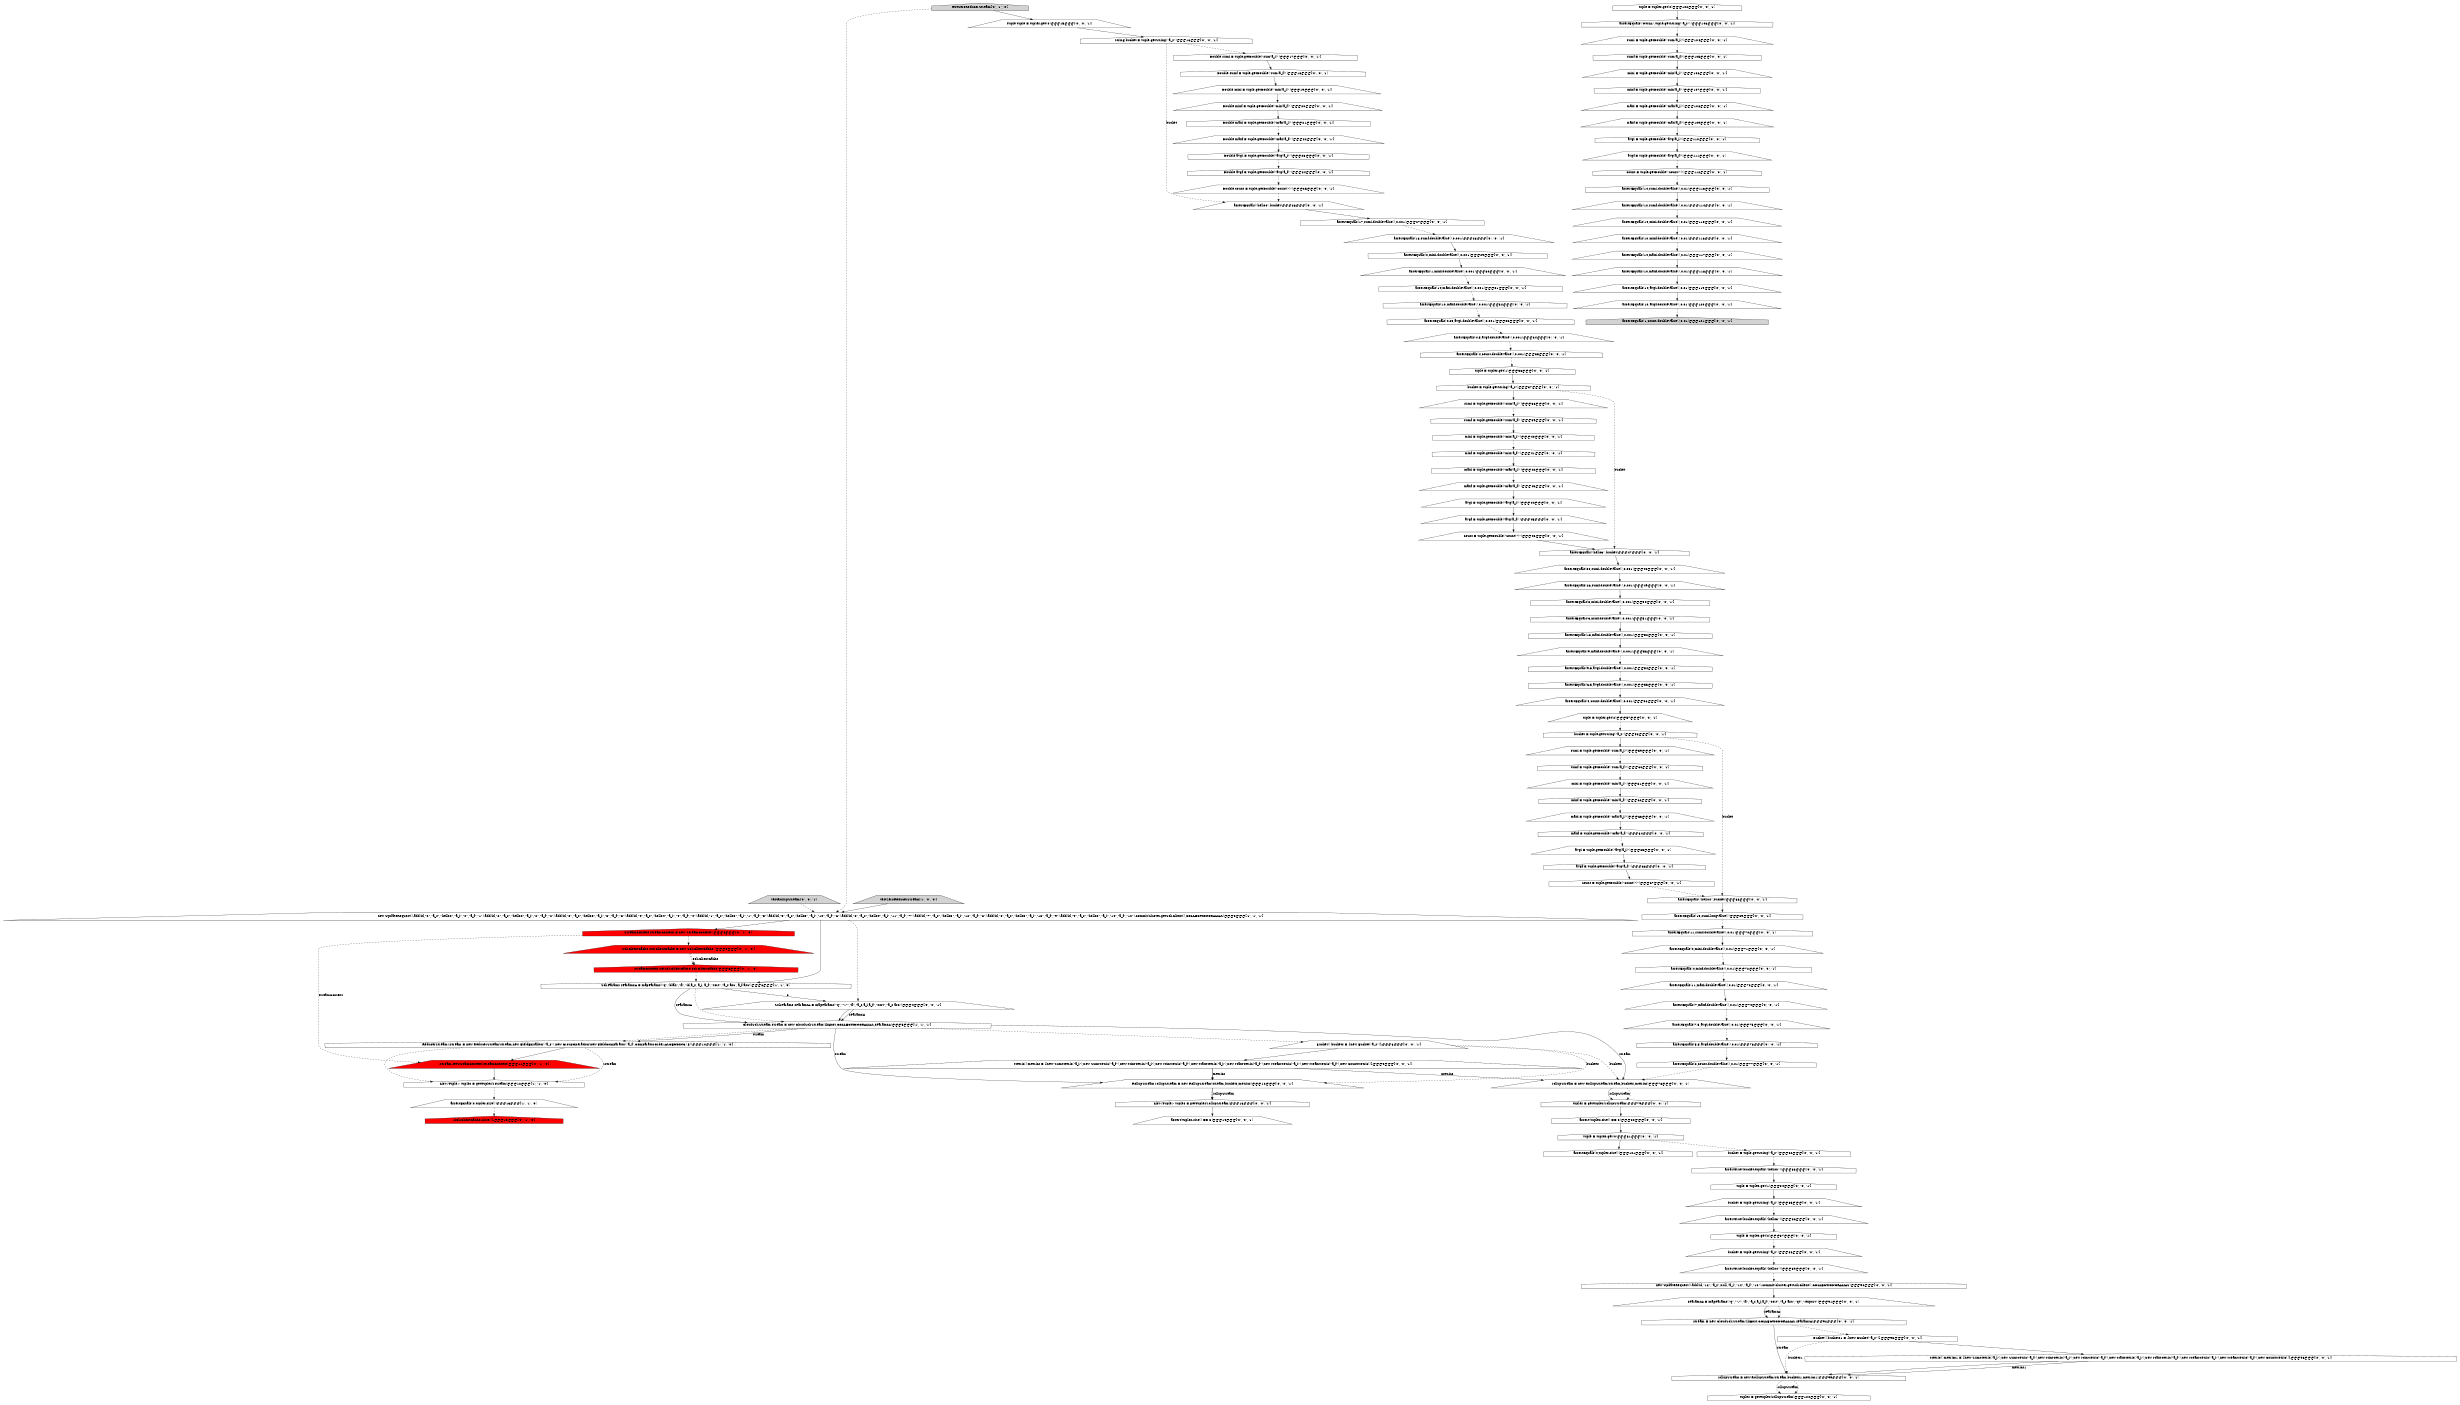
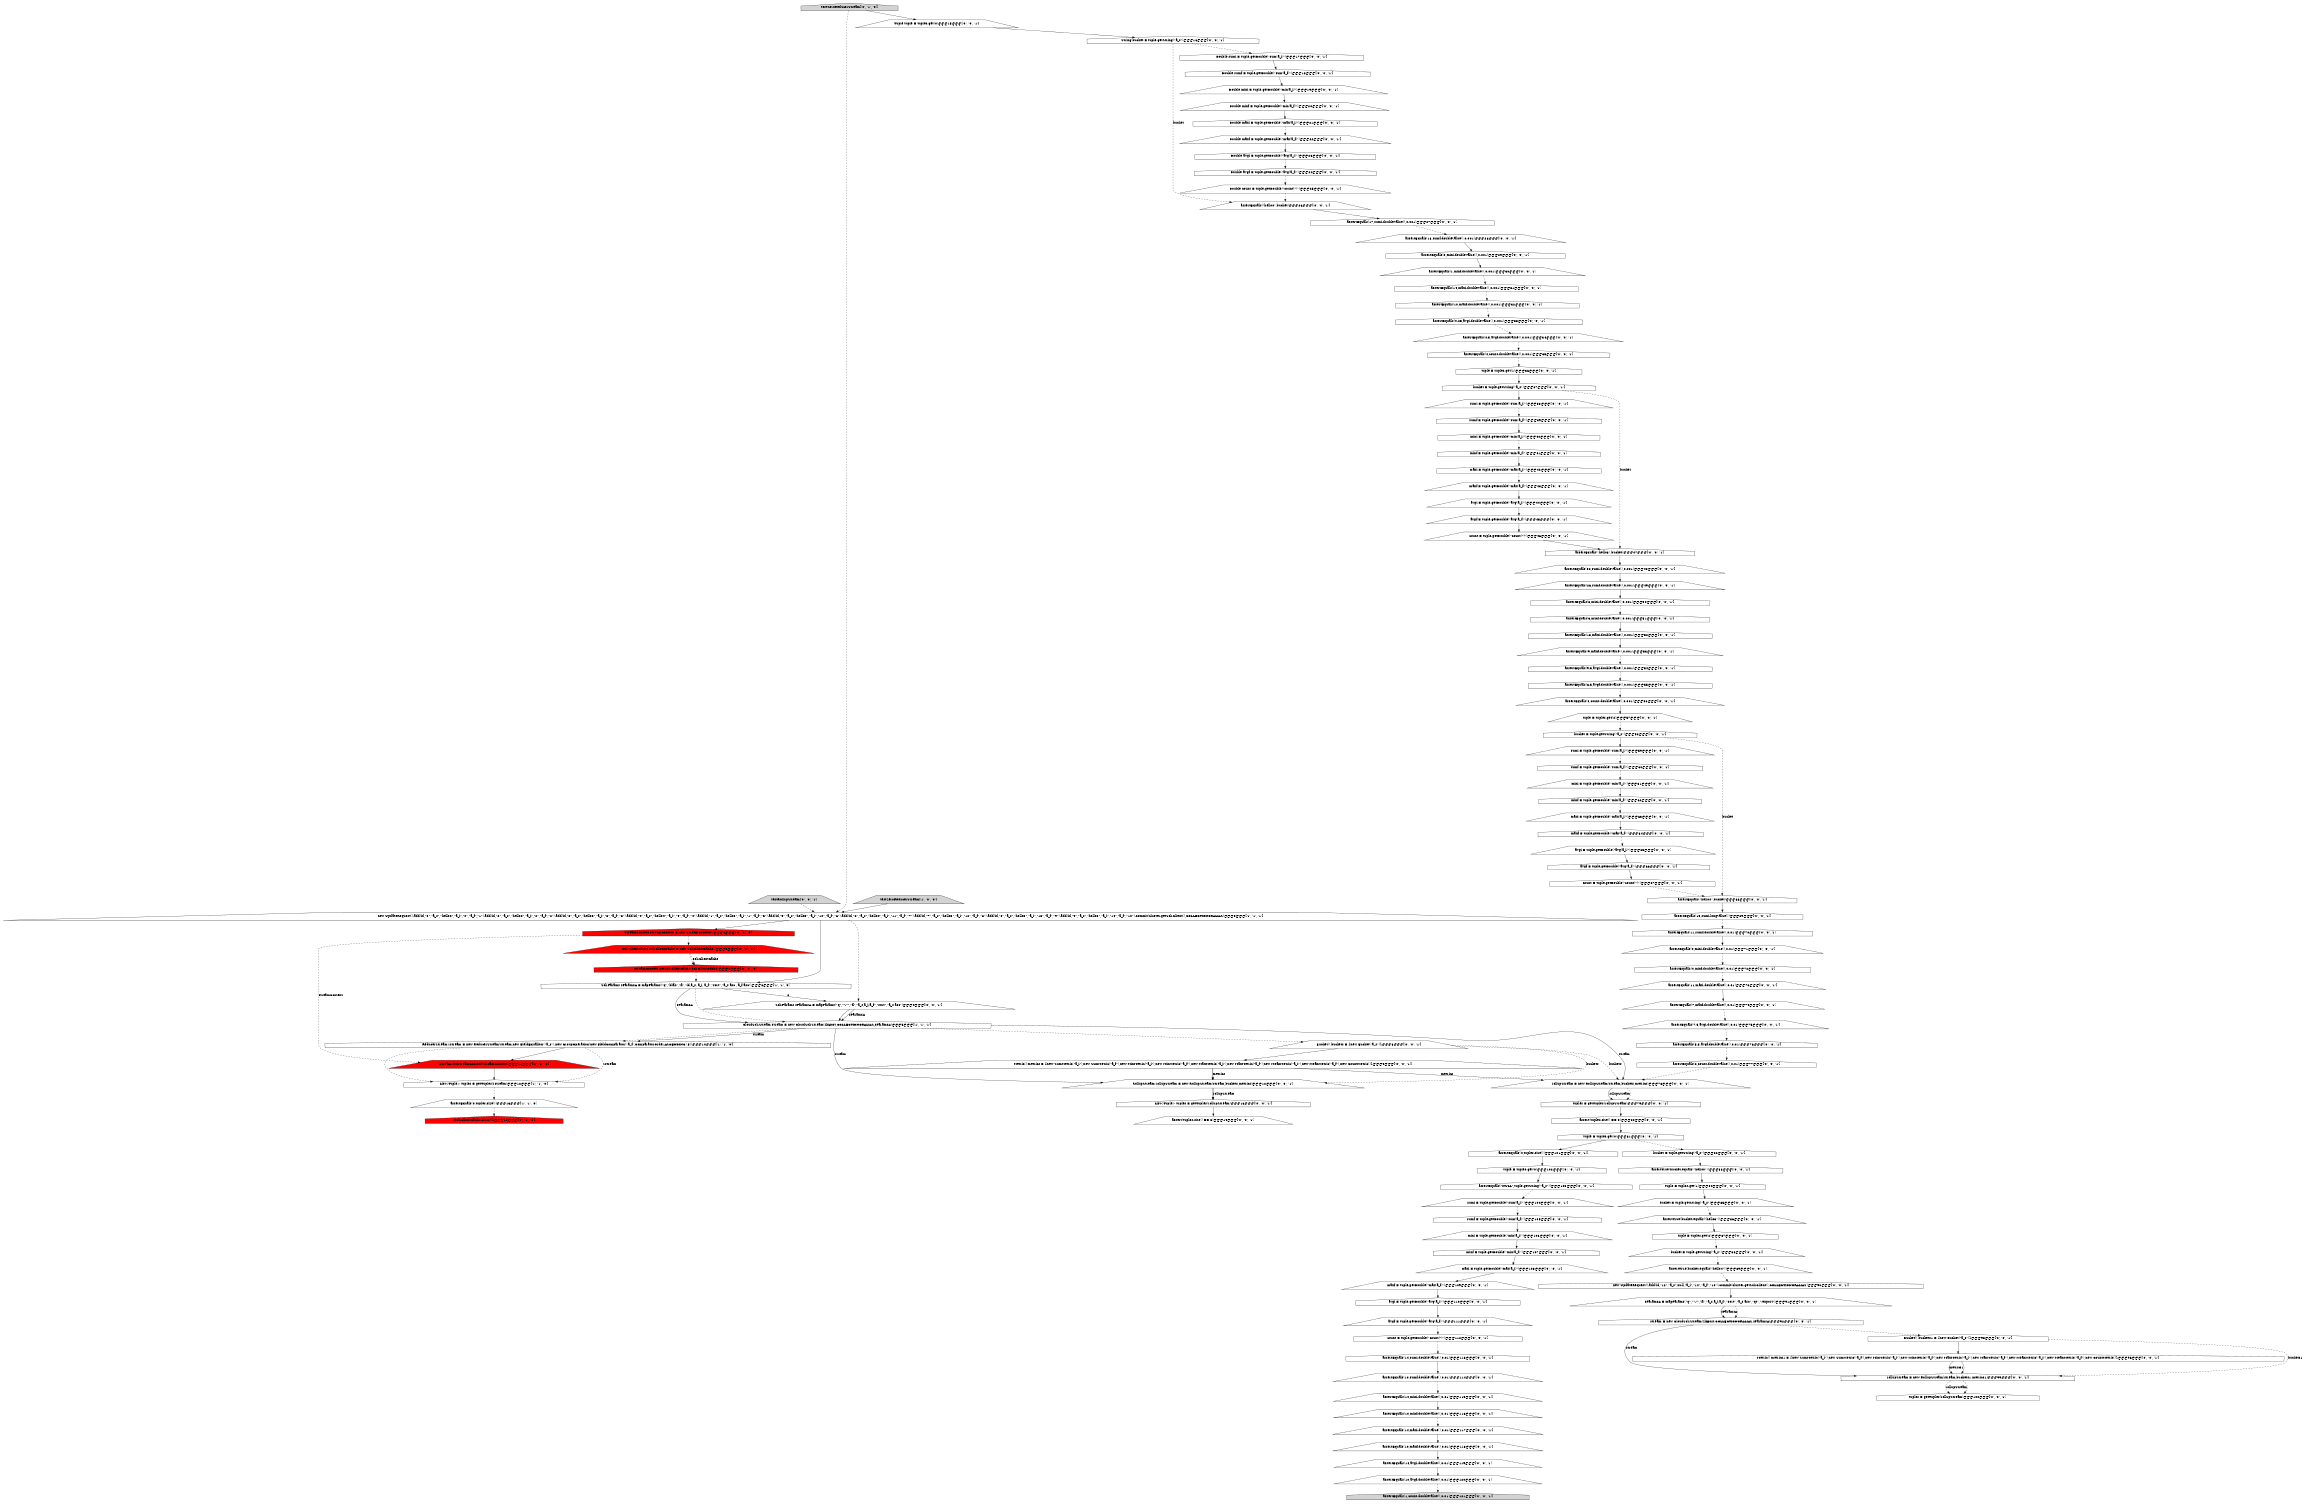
edge "assertEquals(4,tuples.size())@@@101@@@['0', '0', '1']" -> "tuple = tuples.get(0)@@@102@@@['0', '0', '1']": added
